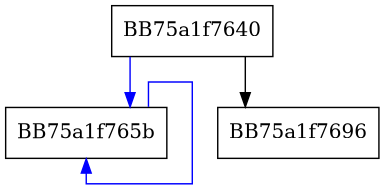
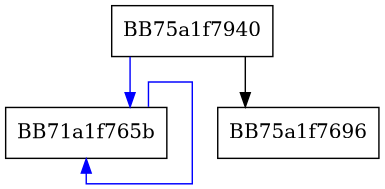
node "BB75a1f7640": label "BB75a1f7640" -> "BB75a1f7940"
node "BB75a1f765b": label "BB75a1f765b" -> "BB71a1f765b"
